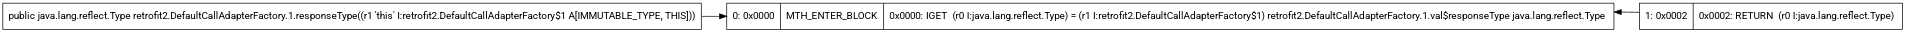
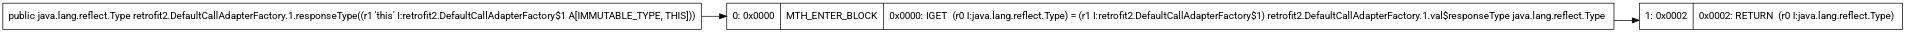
edge "1: 0x0002" -> "0: 0x0000": reversed
